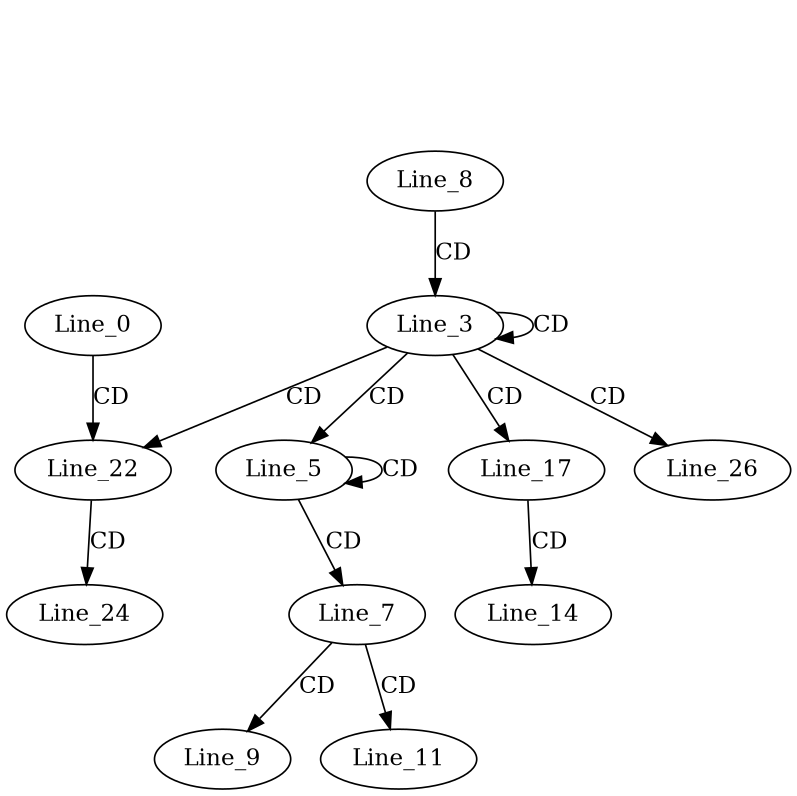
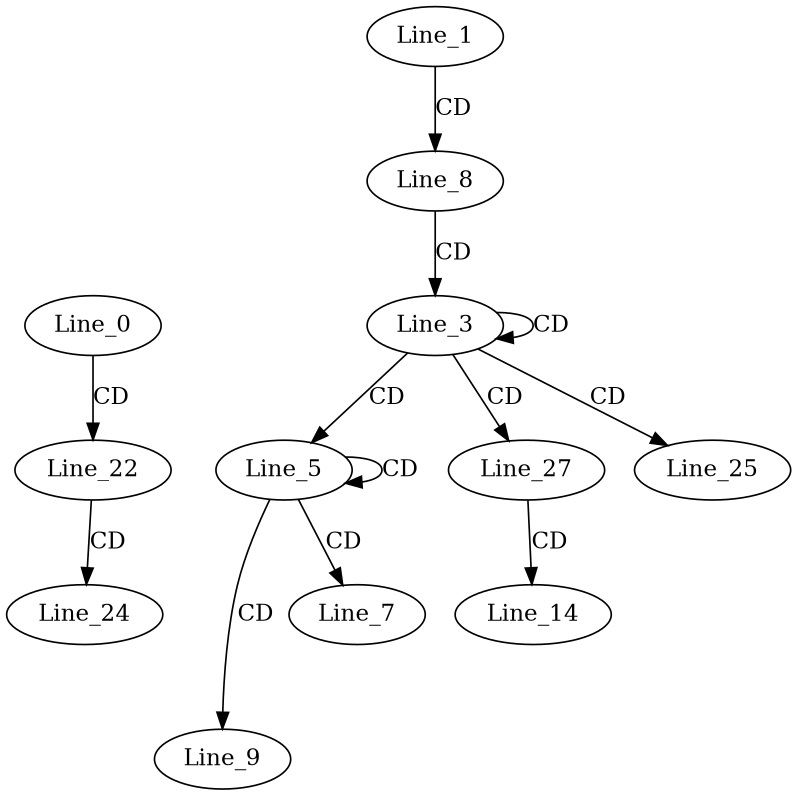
node "Line_1": added
edge "Line_3" -> "Line_22": removed, label "CD"
node "Line_17": label "Line_17" -> "Line_27"
node "Line_26": label "Line_26" -> "Line_25"
edge "Line_7" -> "Line_9": now "Line_5" -> "Line_9"
node "Line_11": removed
